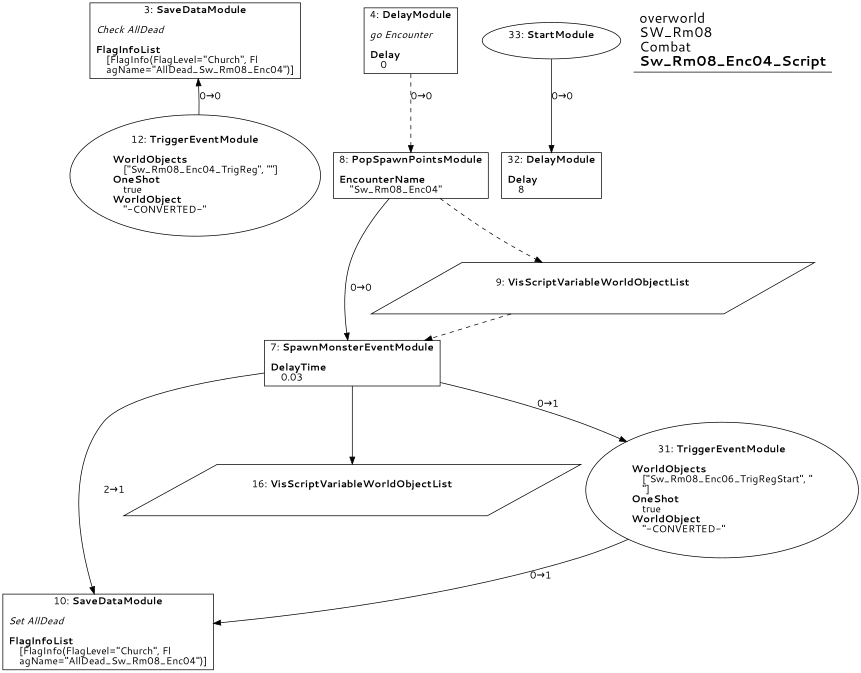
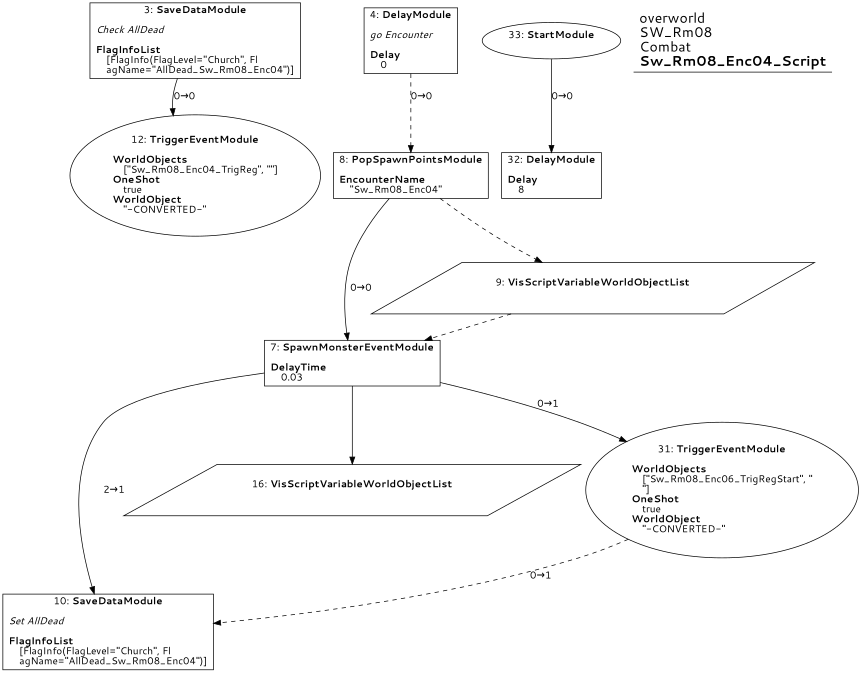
edge "12:" -> "3:": reversed
edge "31:" -> "10:": style solid -> dashed
